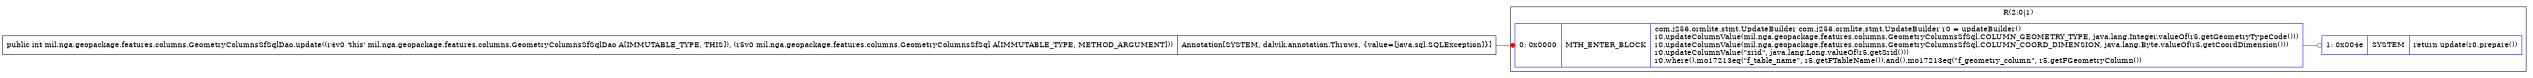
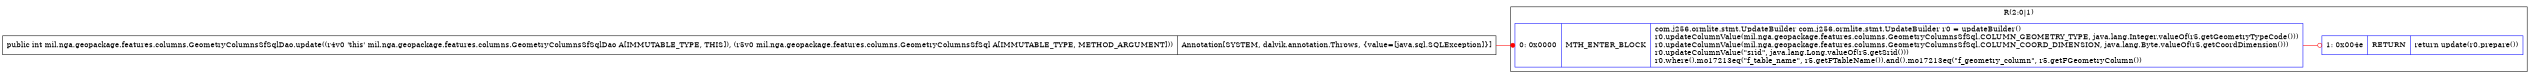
node "1: 0x004e": text "SYSTEM" -> "RETURN"
